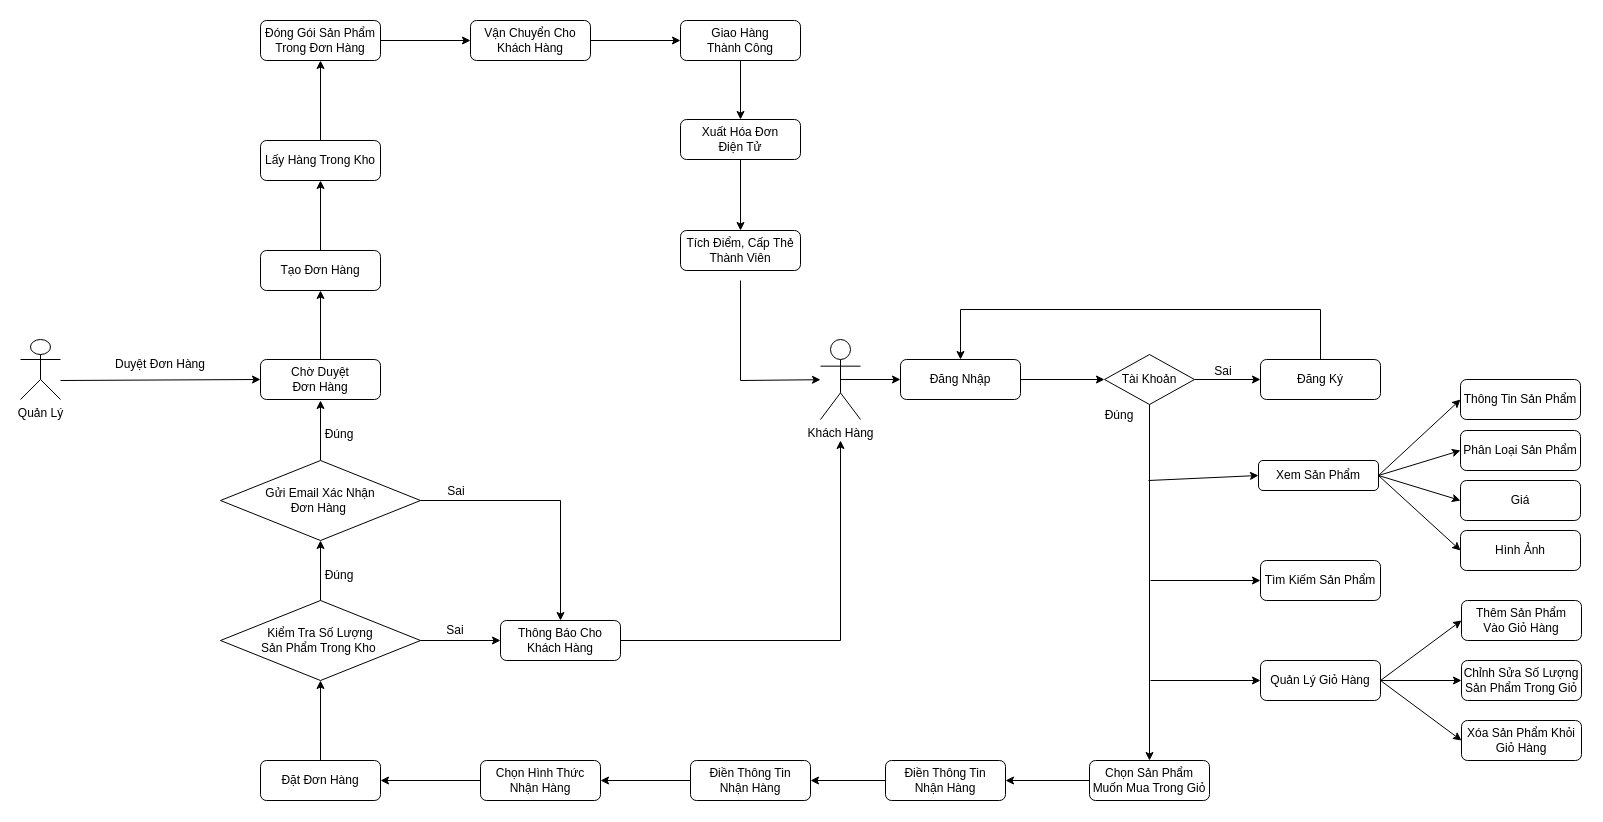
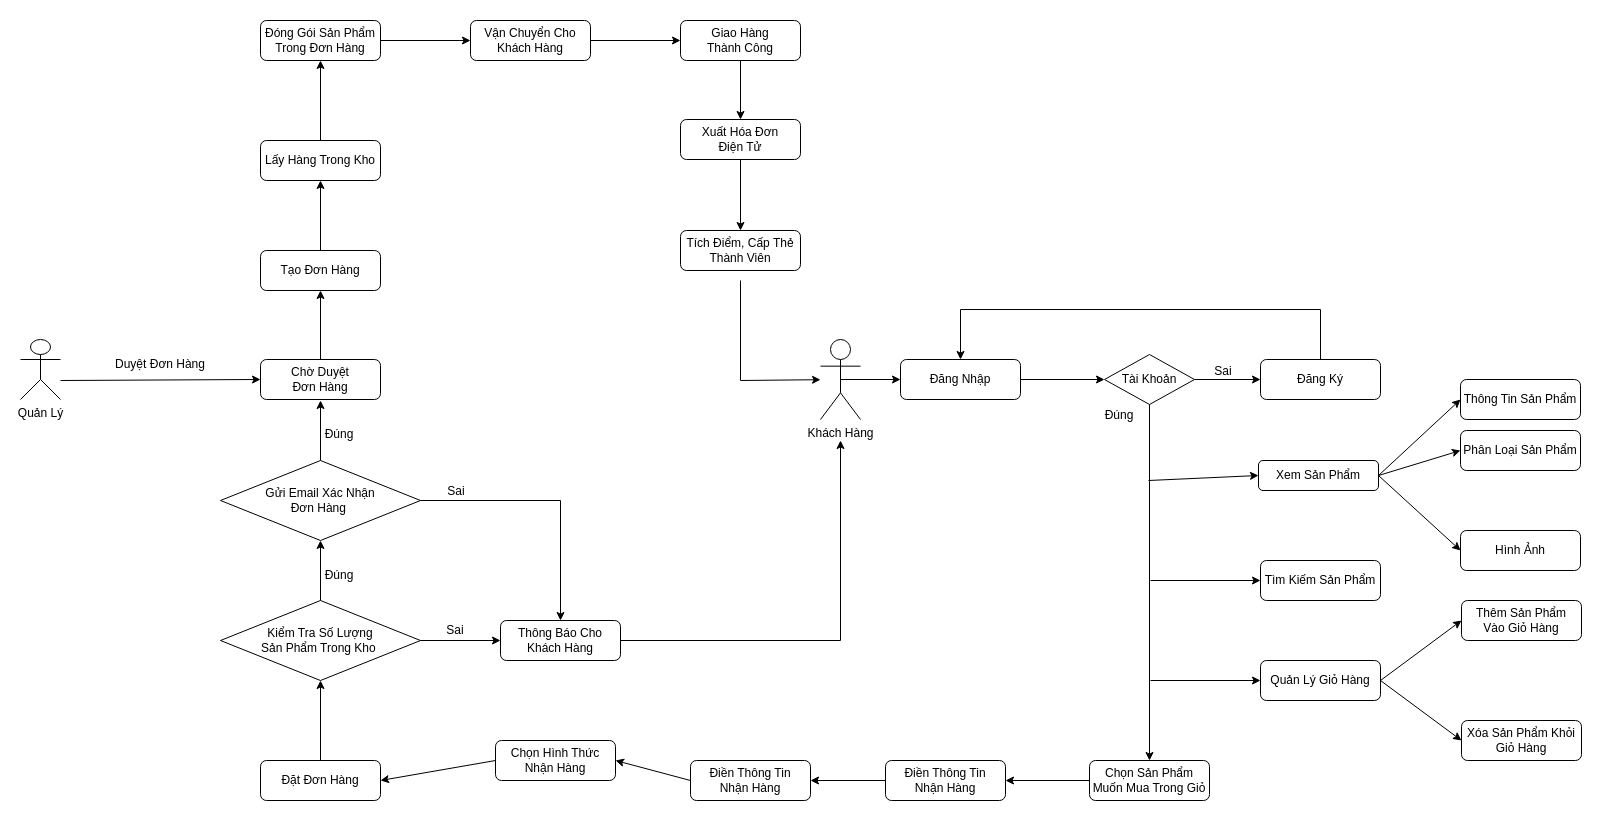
edge "Xem Sản Phẩm" -> "Giá": removed
node "Giá": removed
edge "Quản Lý Giỏ Hàng" -> "Chỉnh Sửa Số Lượng Sản Phẩm Trong Giỏ": removed
node "Chỉnh Sửa Số Lượng Sản Phẩm Trong Giỏ": removed
node "Chọn Hình Thức Nhận Hàng": moved (541, 781) -> (556, 761)
